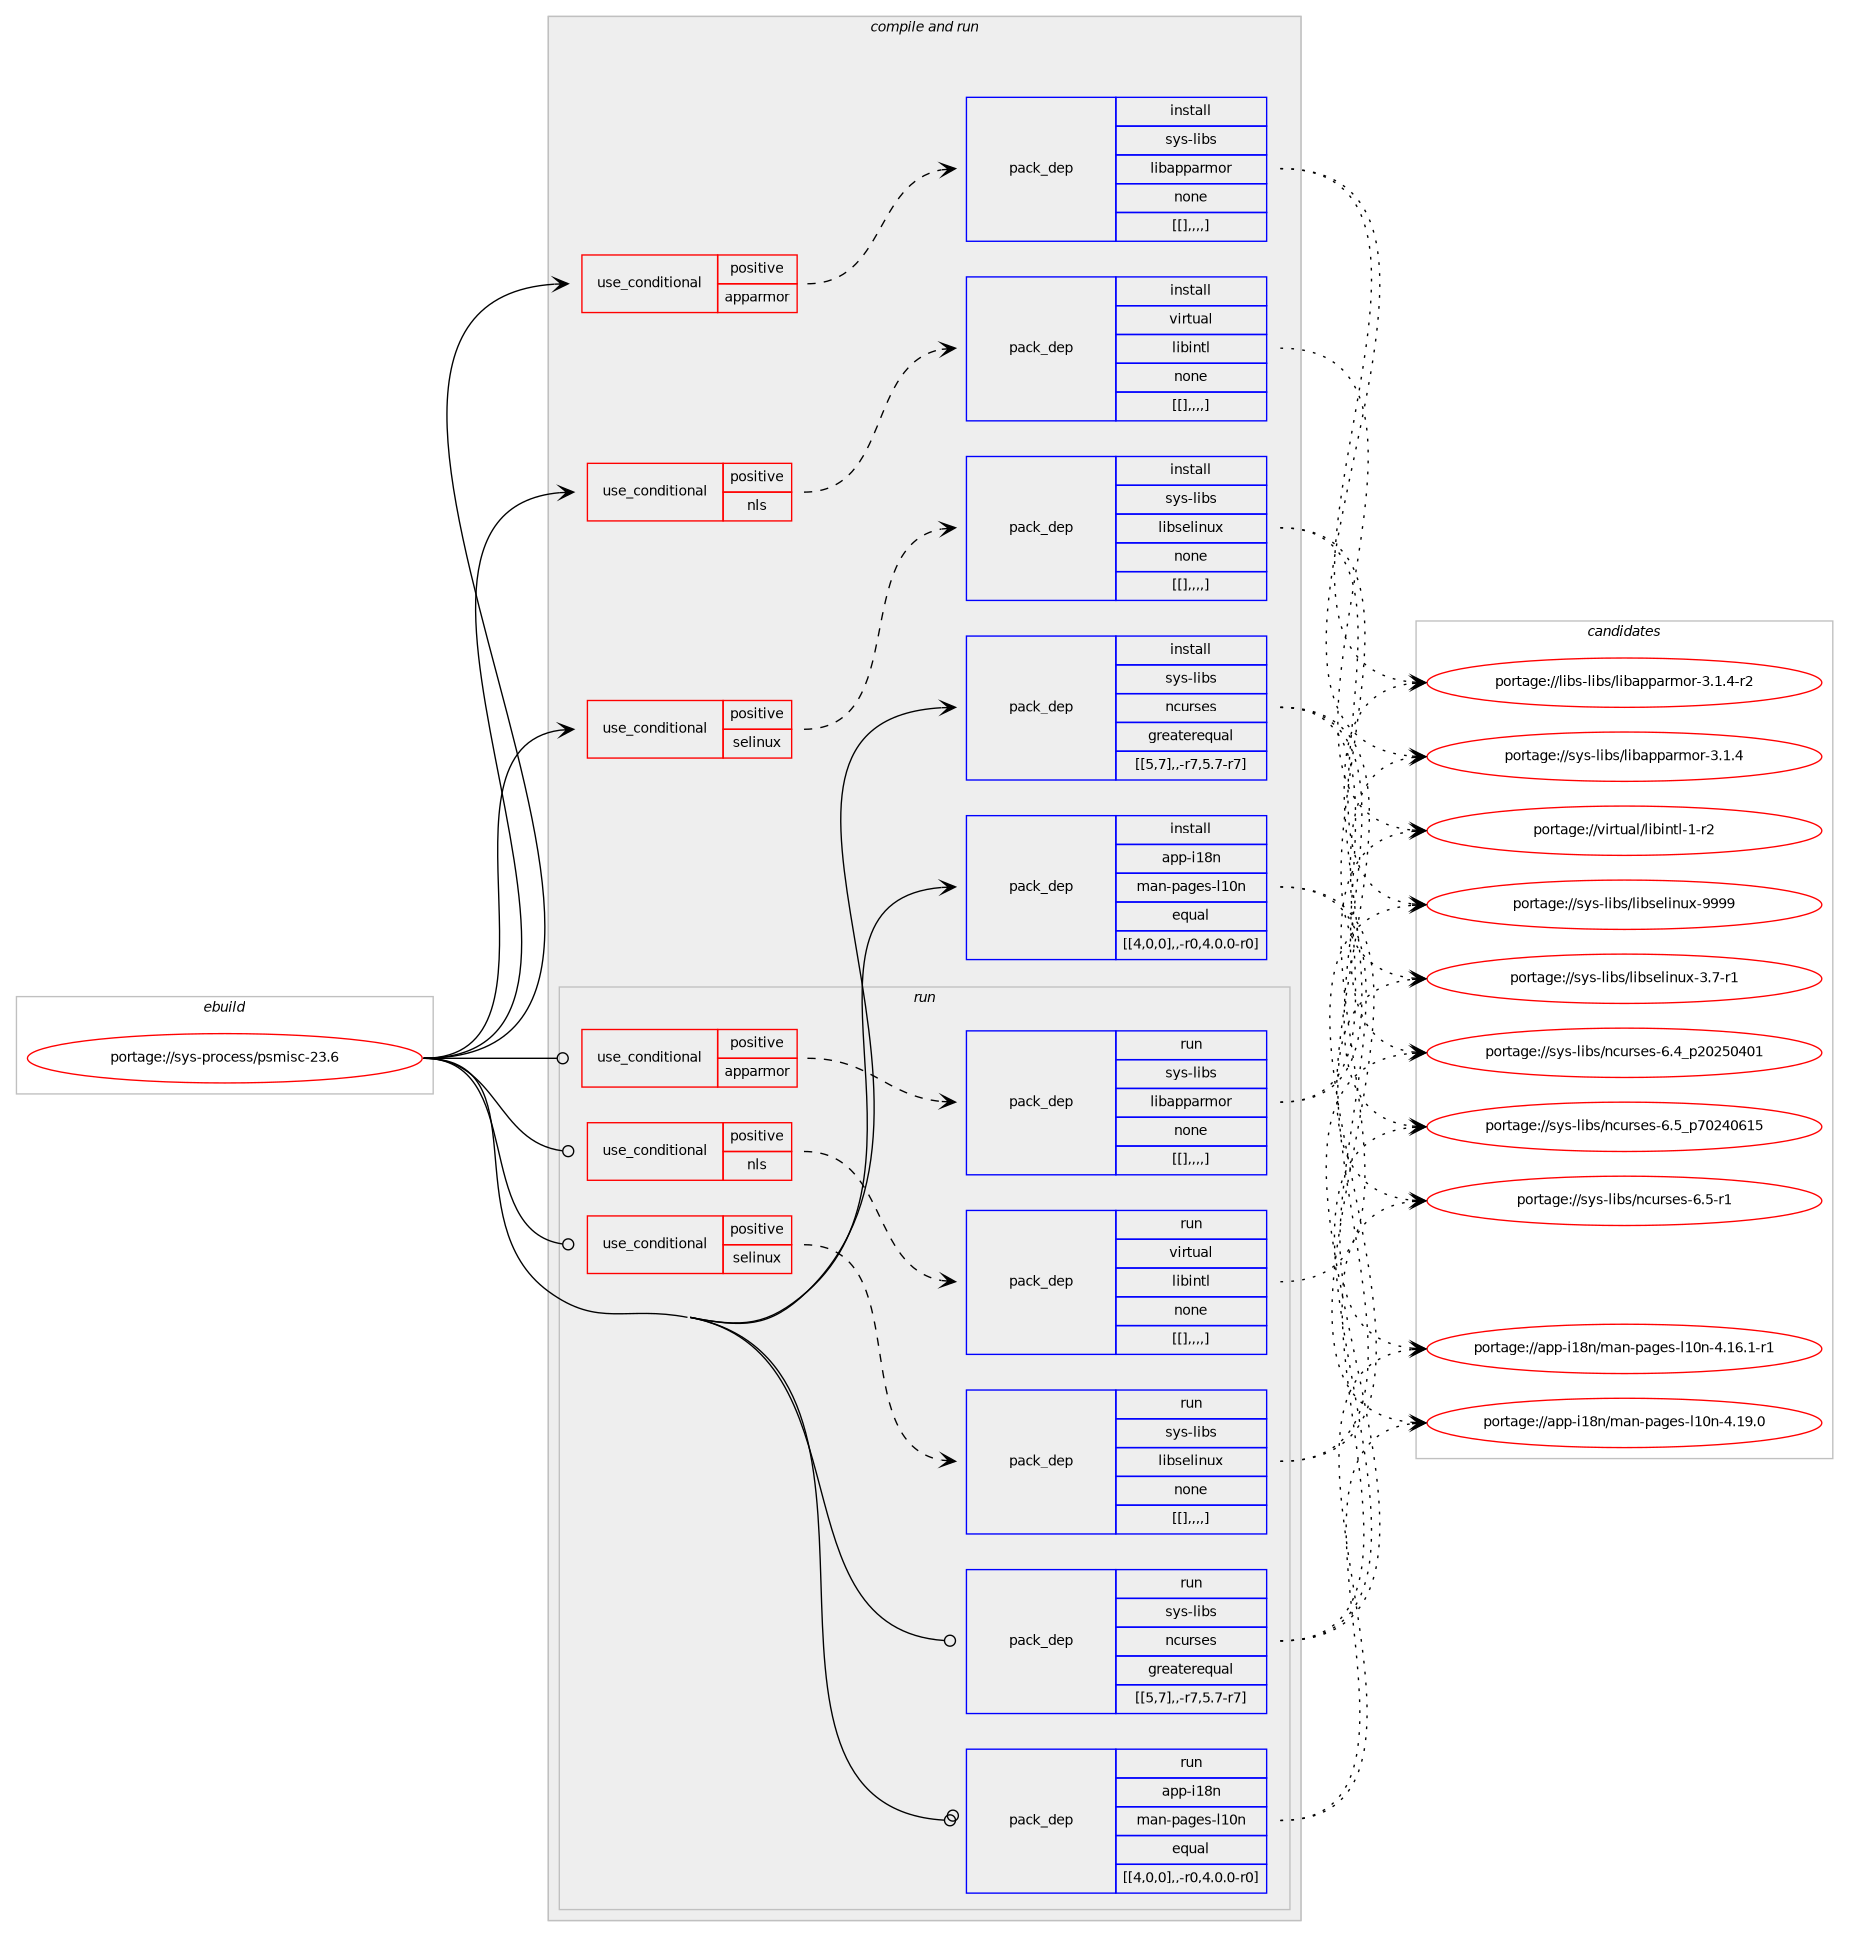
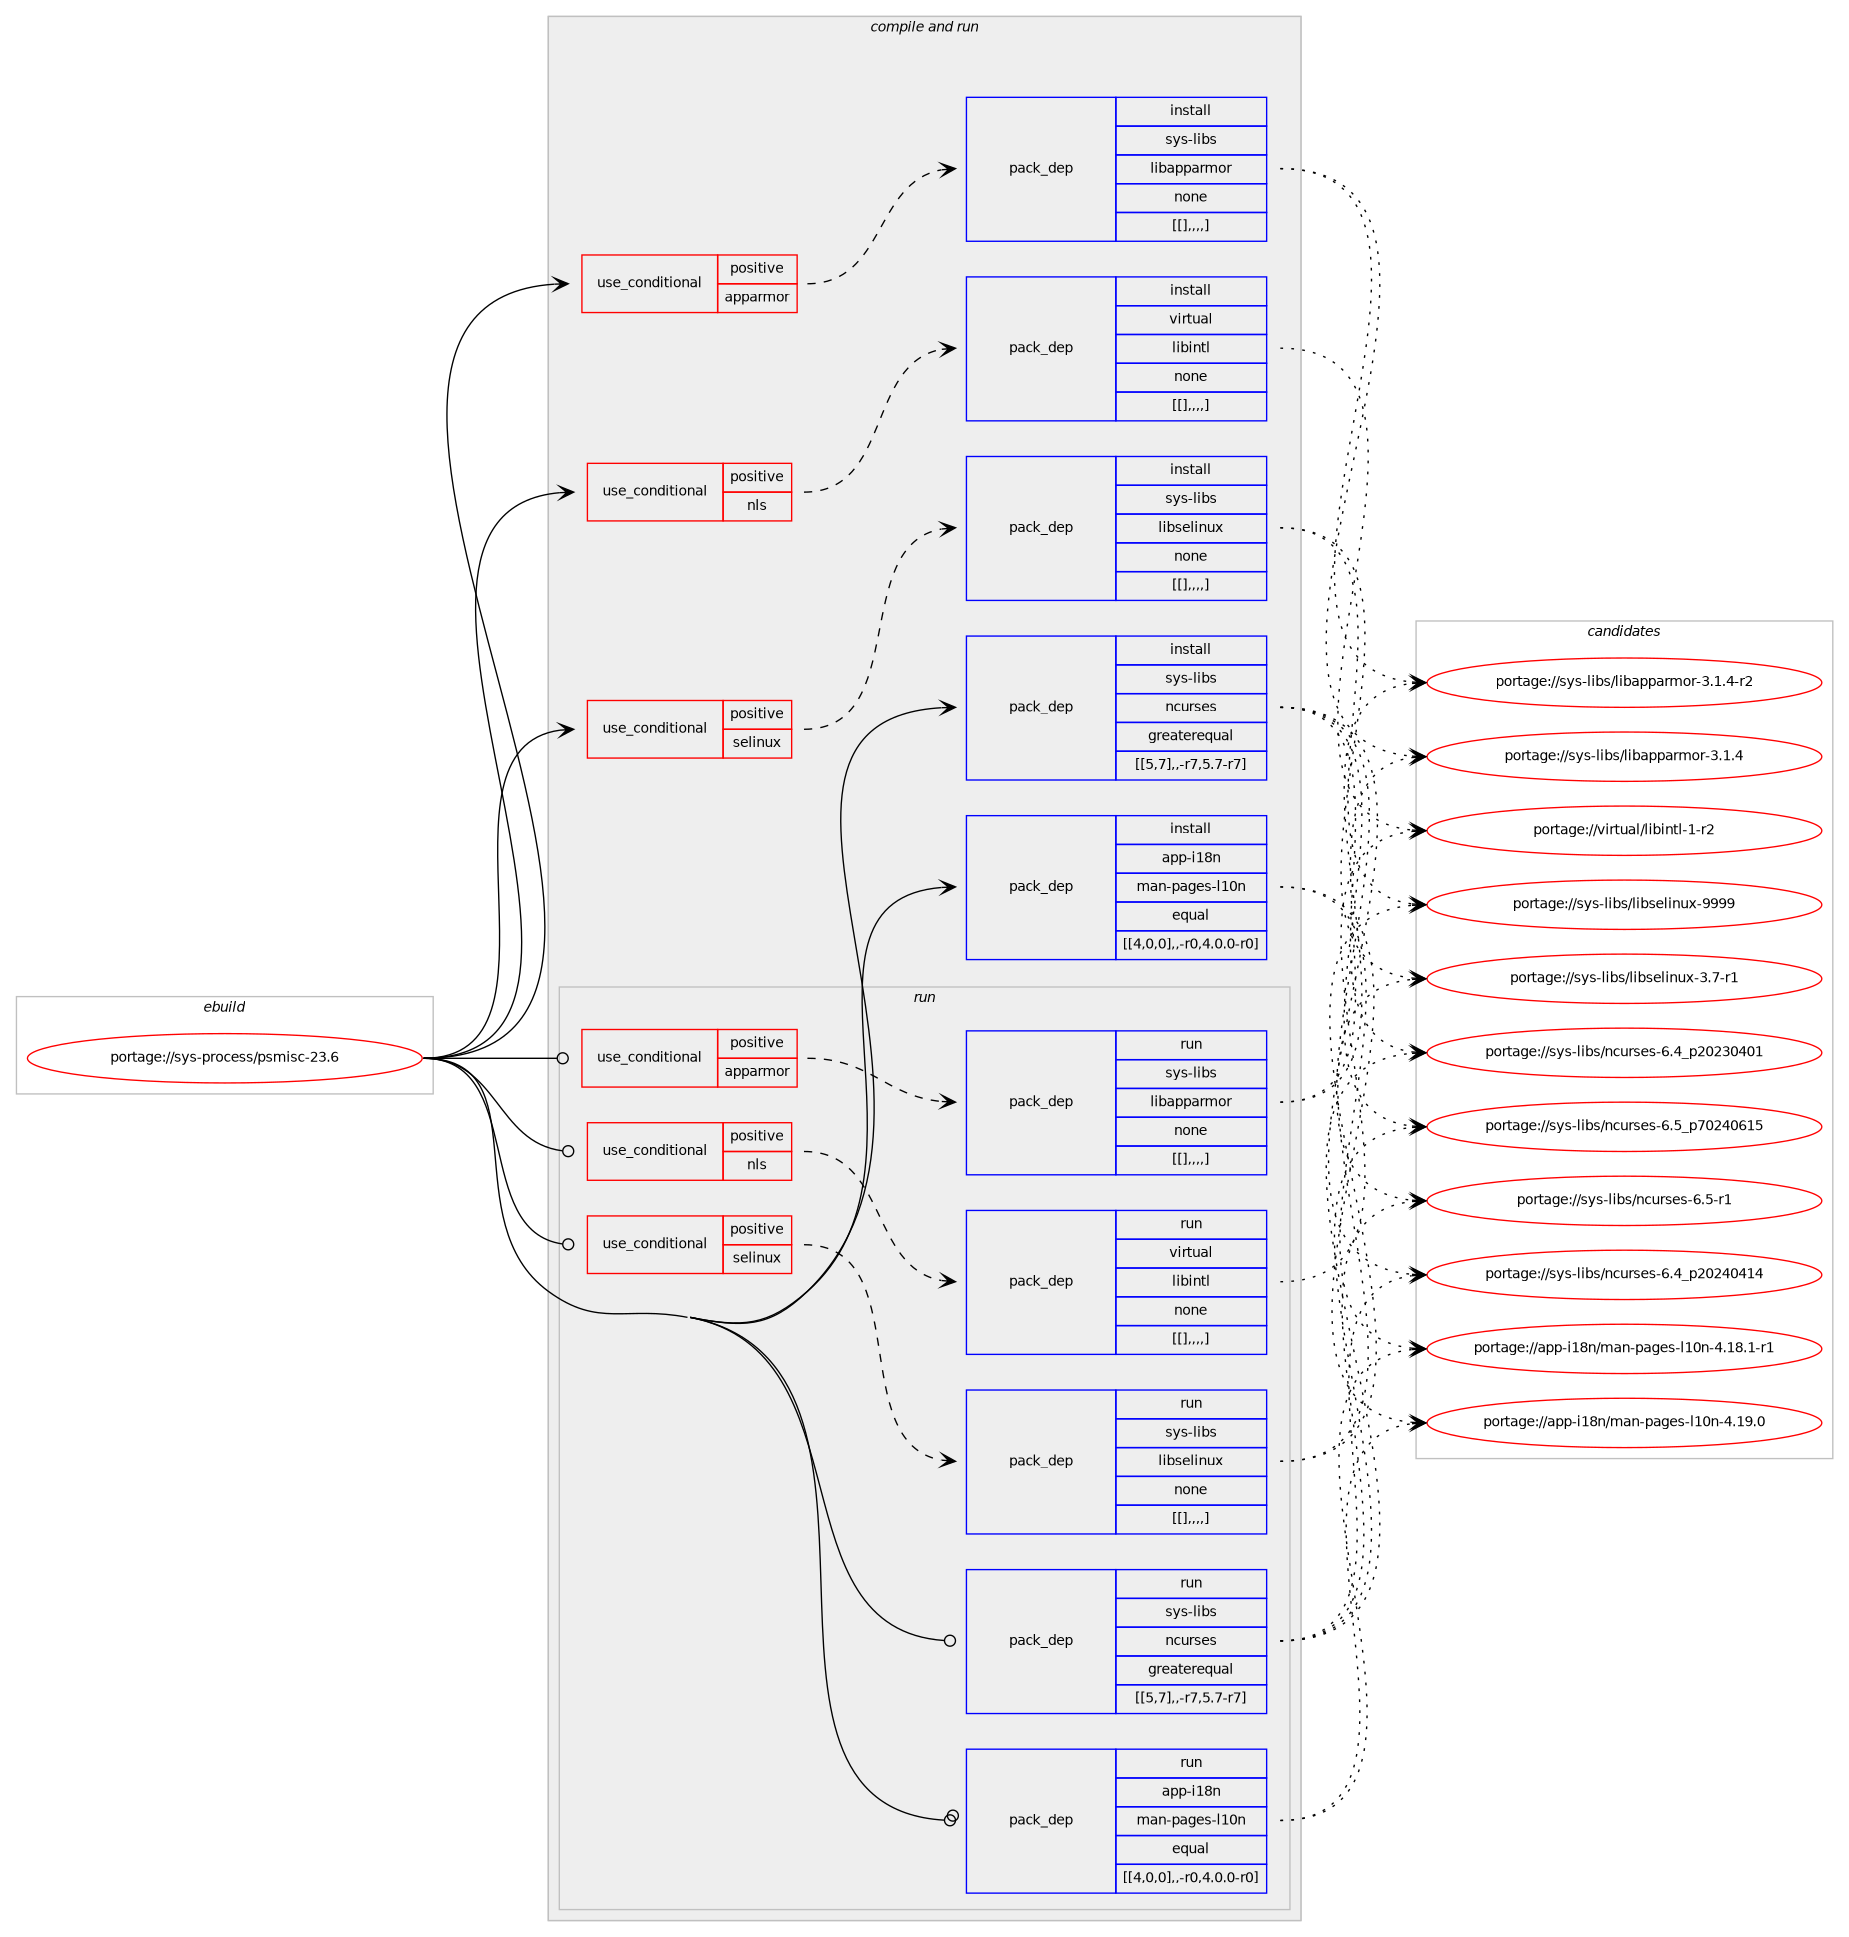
node "portage://libs-libs/libapparmor-3.1.4-r2": label "portage://libs-libs/libapparmor-3.1.4-r2" -> "portage://sys-libs/libapparmor-3.1.4-r2"
node "portage://sys-libs/ncurses-6.4_p20250401": label "portage://sys-libs/ncurses-6.4_p20250401" -> "portage://sys-libs/ncurses-6.4_p20230401"
node "portage://sys-libs/ncurses-6.4_p20240414": added
node "portage://app-i18n/man-pages-l10n-4.16.1-r1": label "portage://app-i18n/man-pages-l10n-4.16.1-r1" -> "portage://app-i18n/man-pages-l10n-4.18.1-r1"
